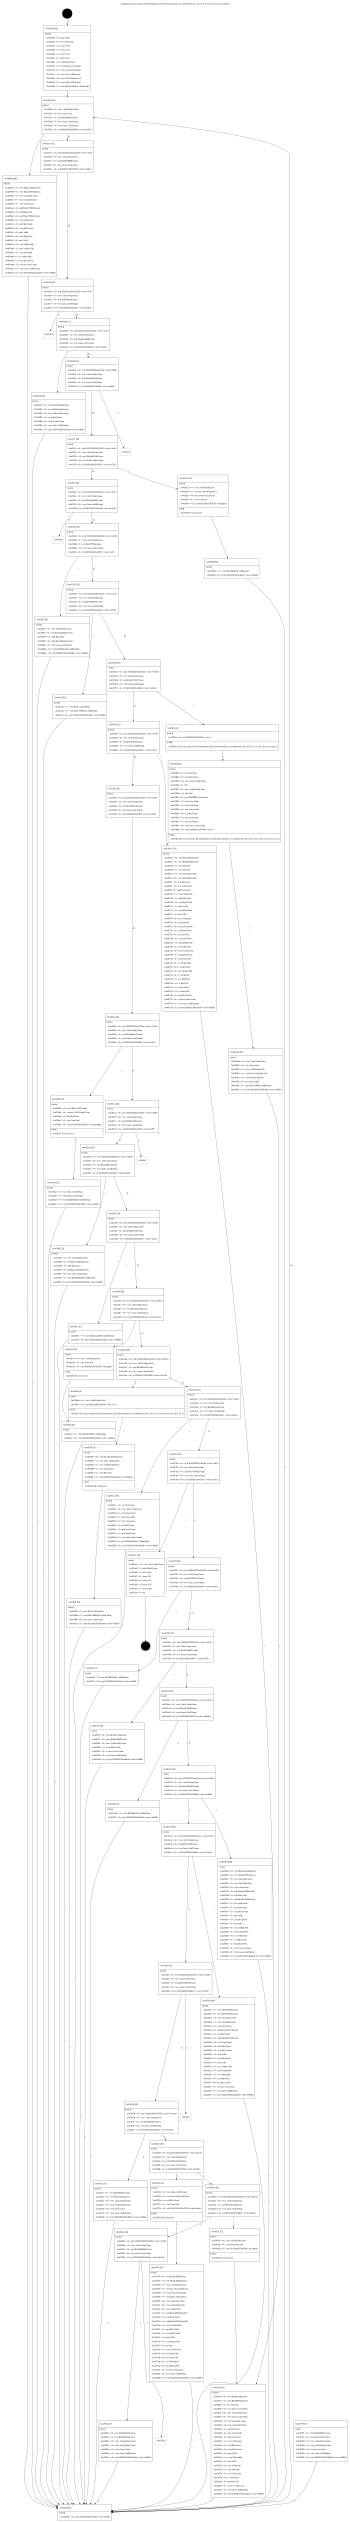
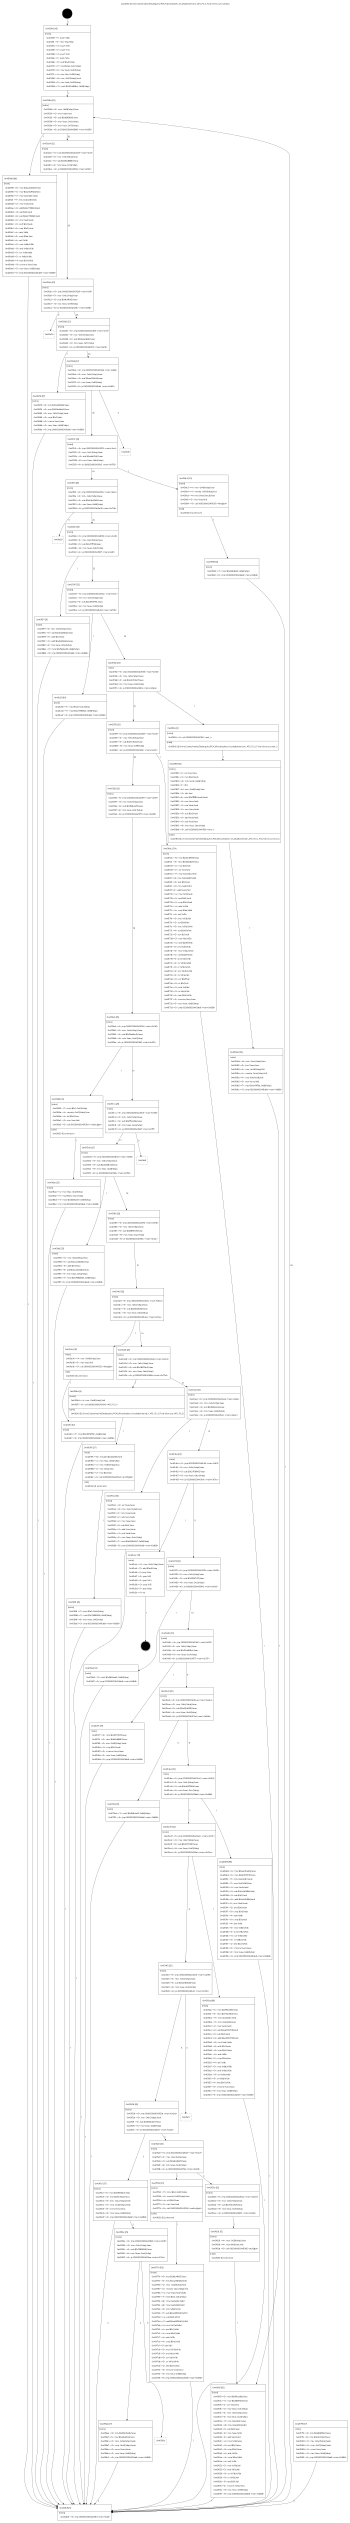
node "0x40166c [12]": removed
edge "0x40153b [25]" -> "0x401554 [25]": now "0x4016c1 [27]" -> "0x401554 [25]"
